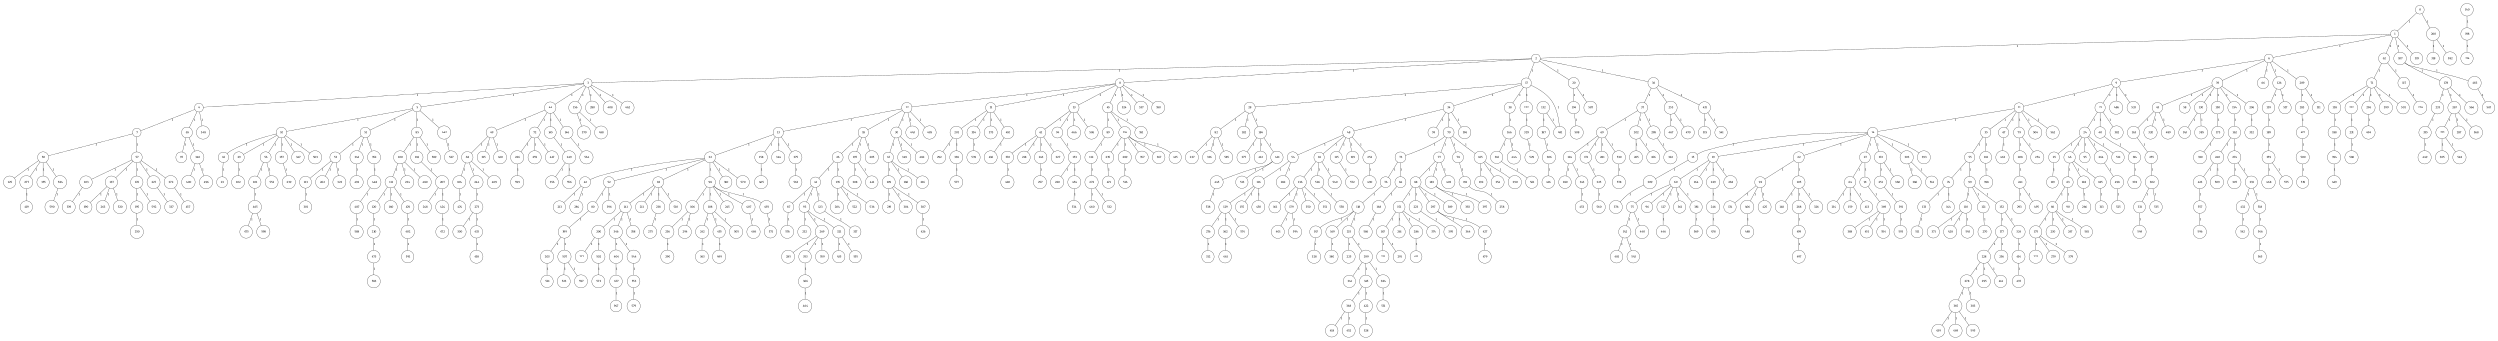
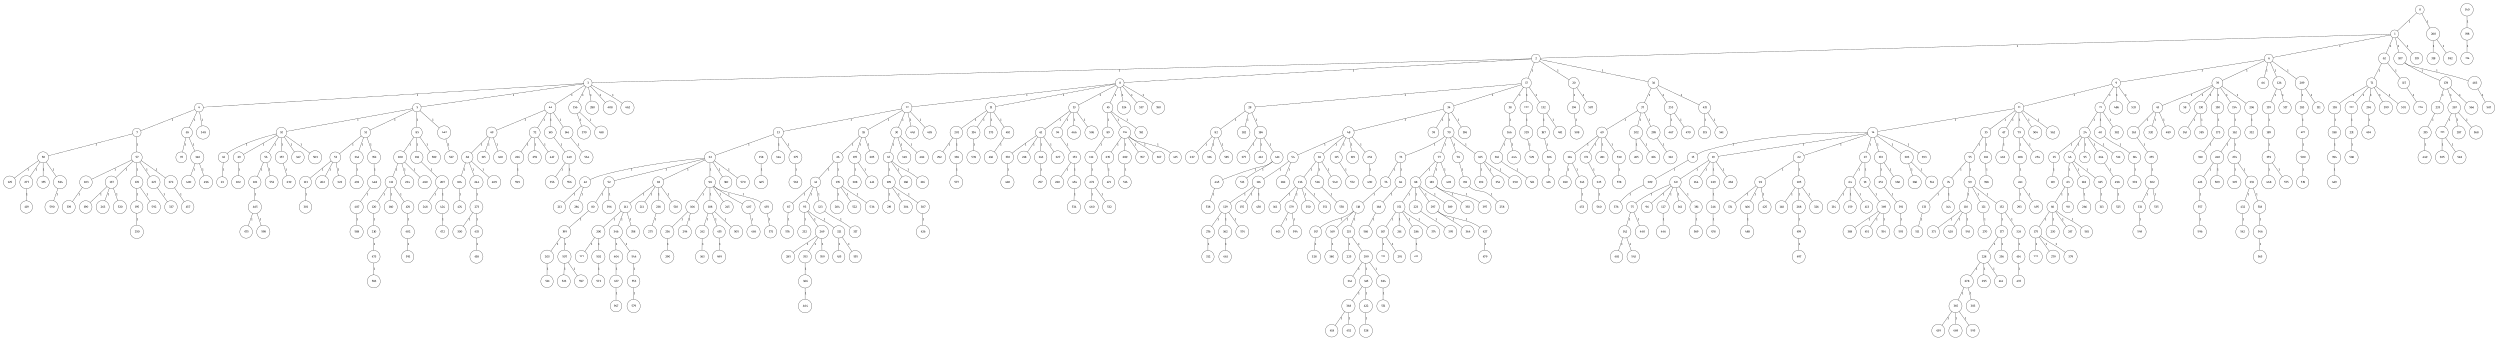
edge "17" -- "491": now "17" -- "132"
edge "13" -- "158": removed, label "1"
